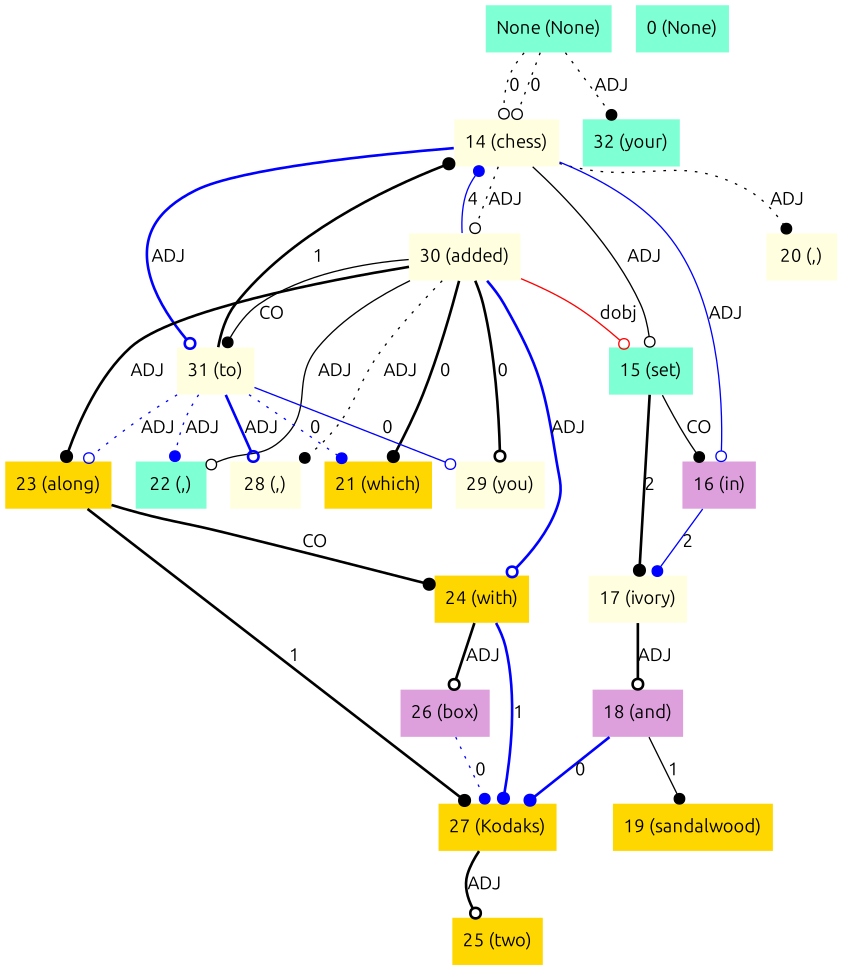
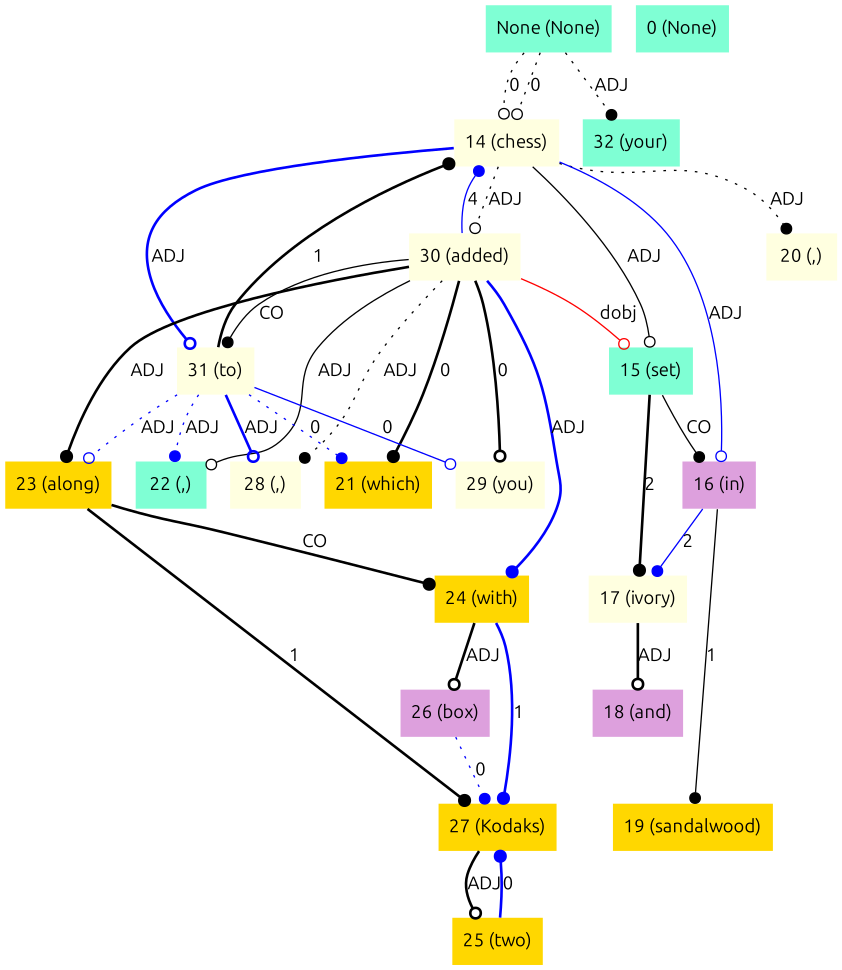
edge "30 (added)" -> "24 (with)": arrowhead odot -> dot
edge "18 (and)" -> "19 (sandalwood)": now "16 (in)" -> "19 (sandalwood)"
edge "18 (and)" -> "27 (Kodaks)": now "25 (two)" -> "27 (Kodaks)"
